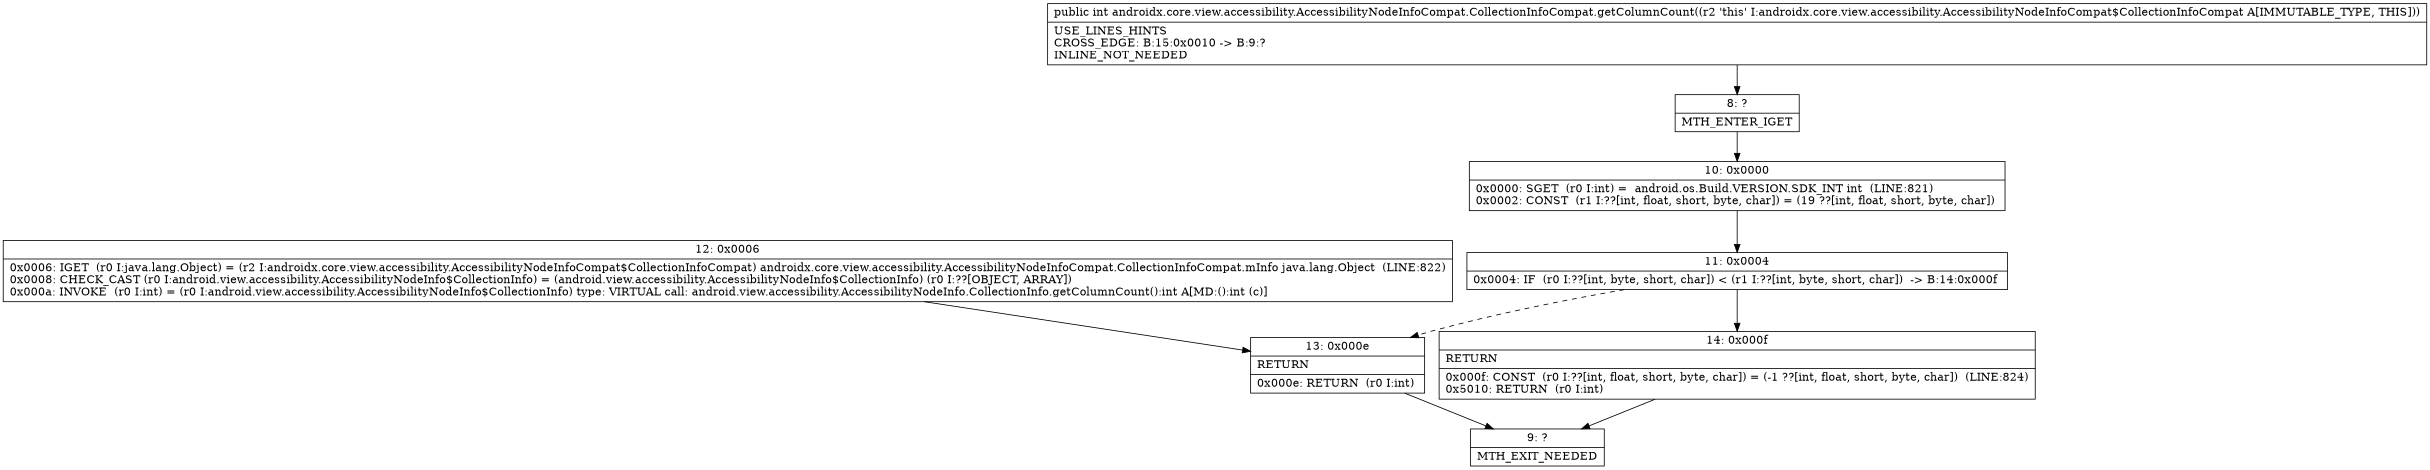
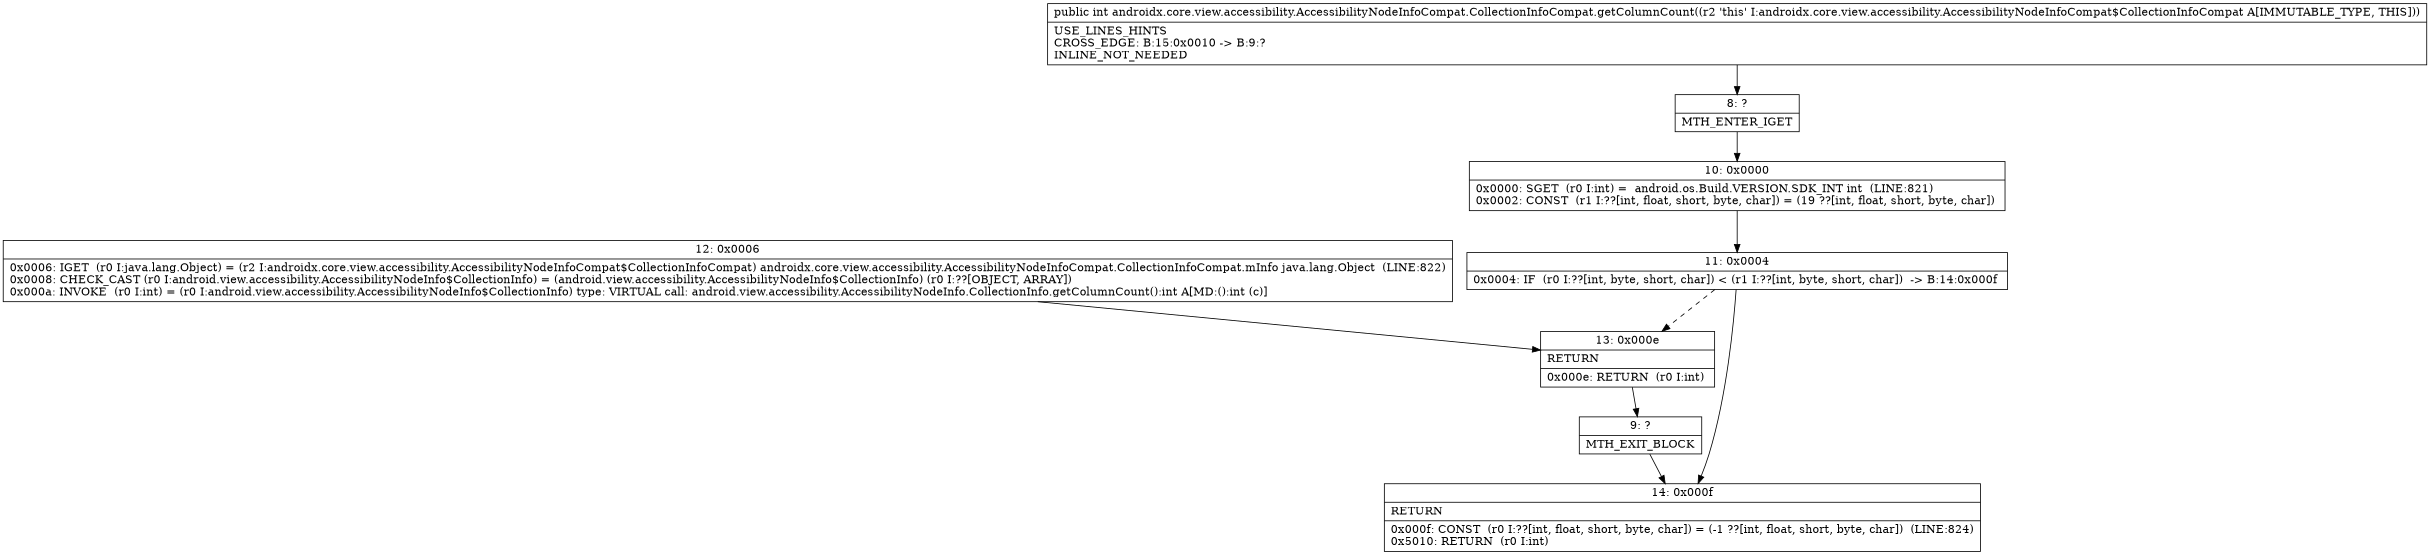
edge "14: 0x000f" -> "9: ?": reversed
node "9: ?": text "MTH_EXIT_NEEDED" -> "MTH_EXIT_BLOCK"
